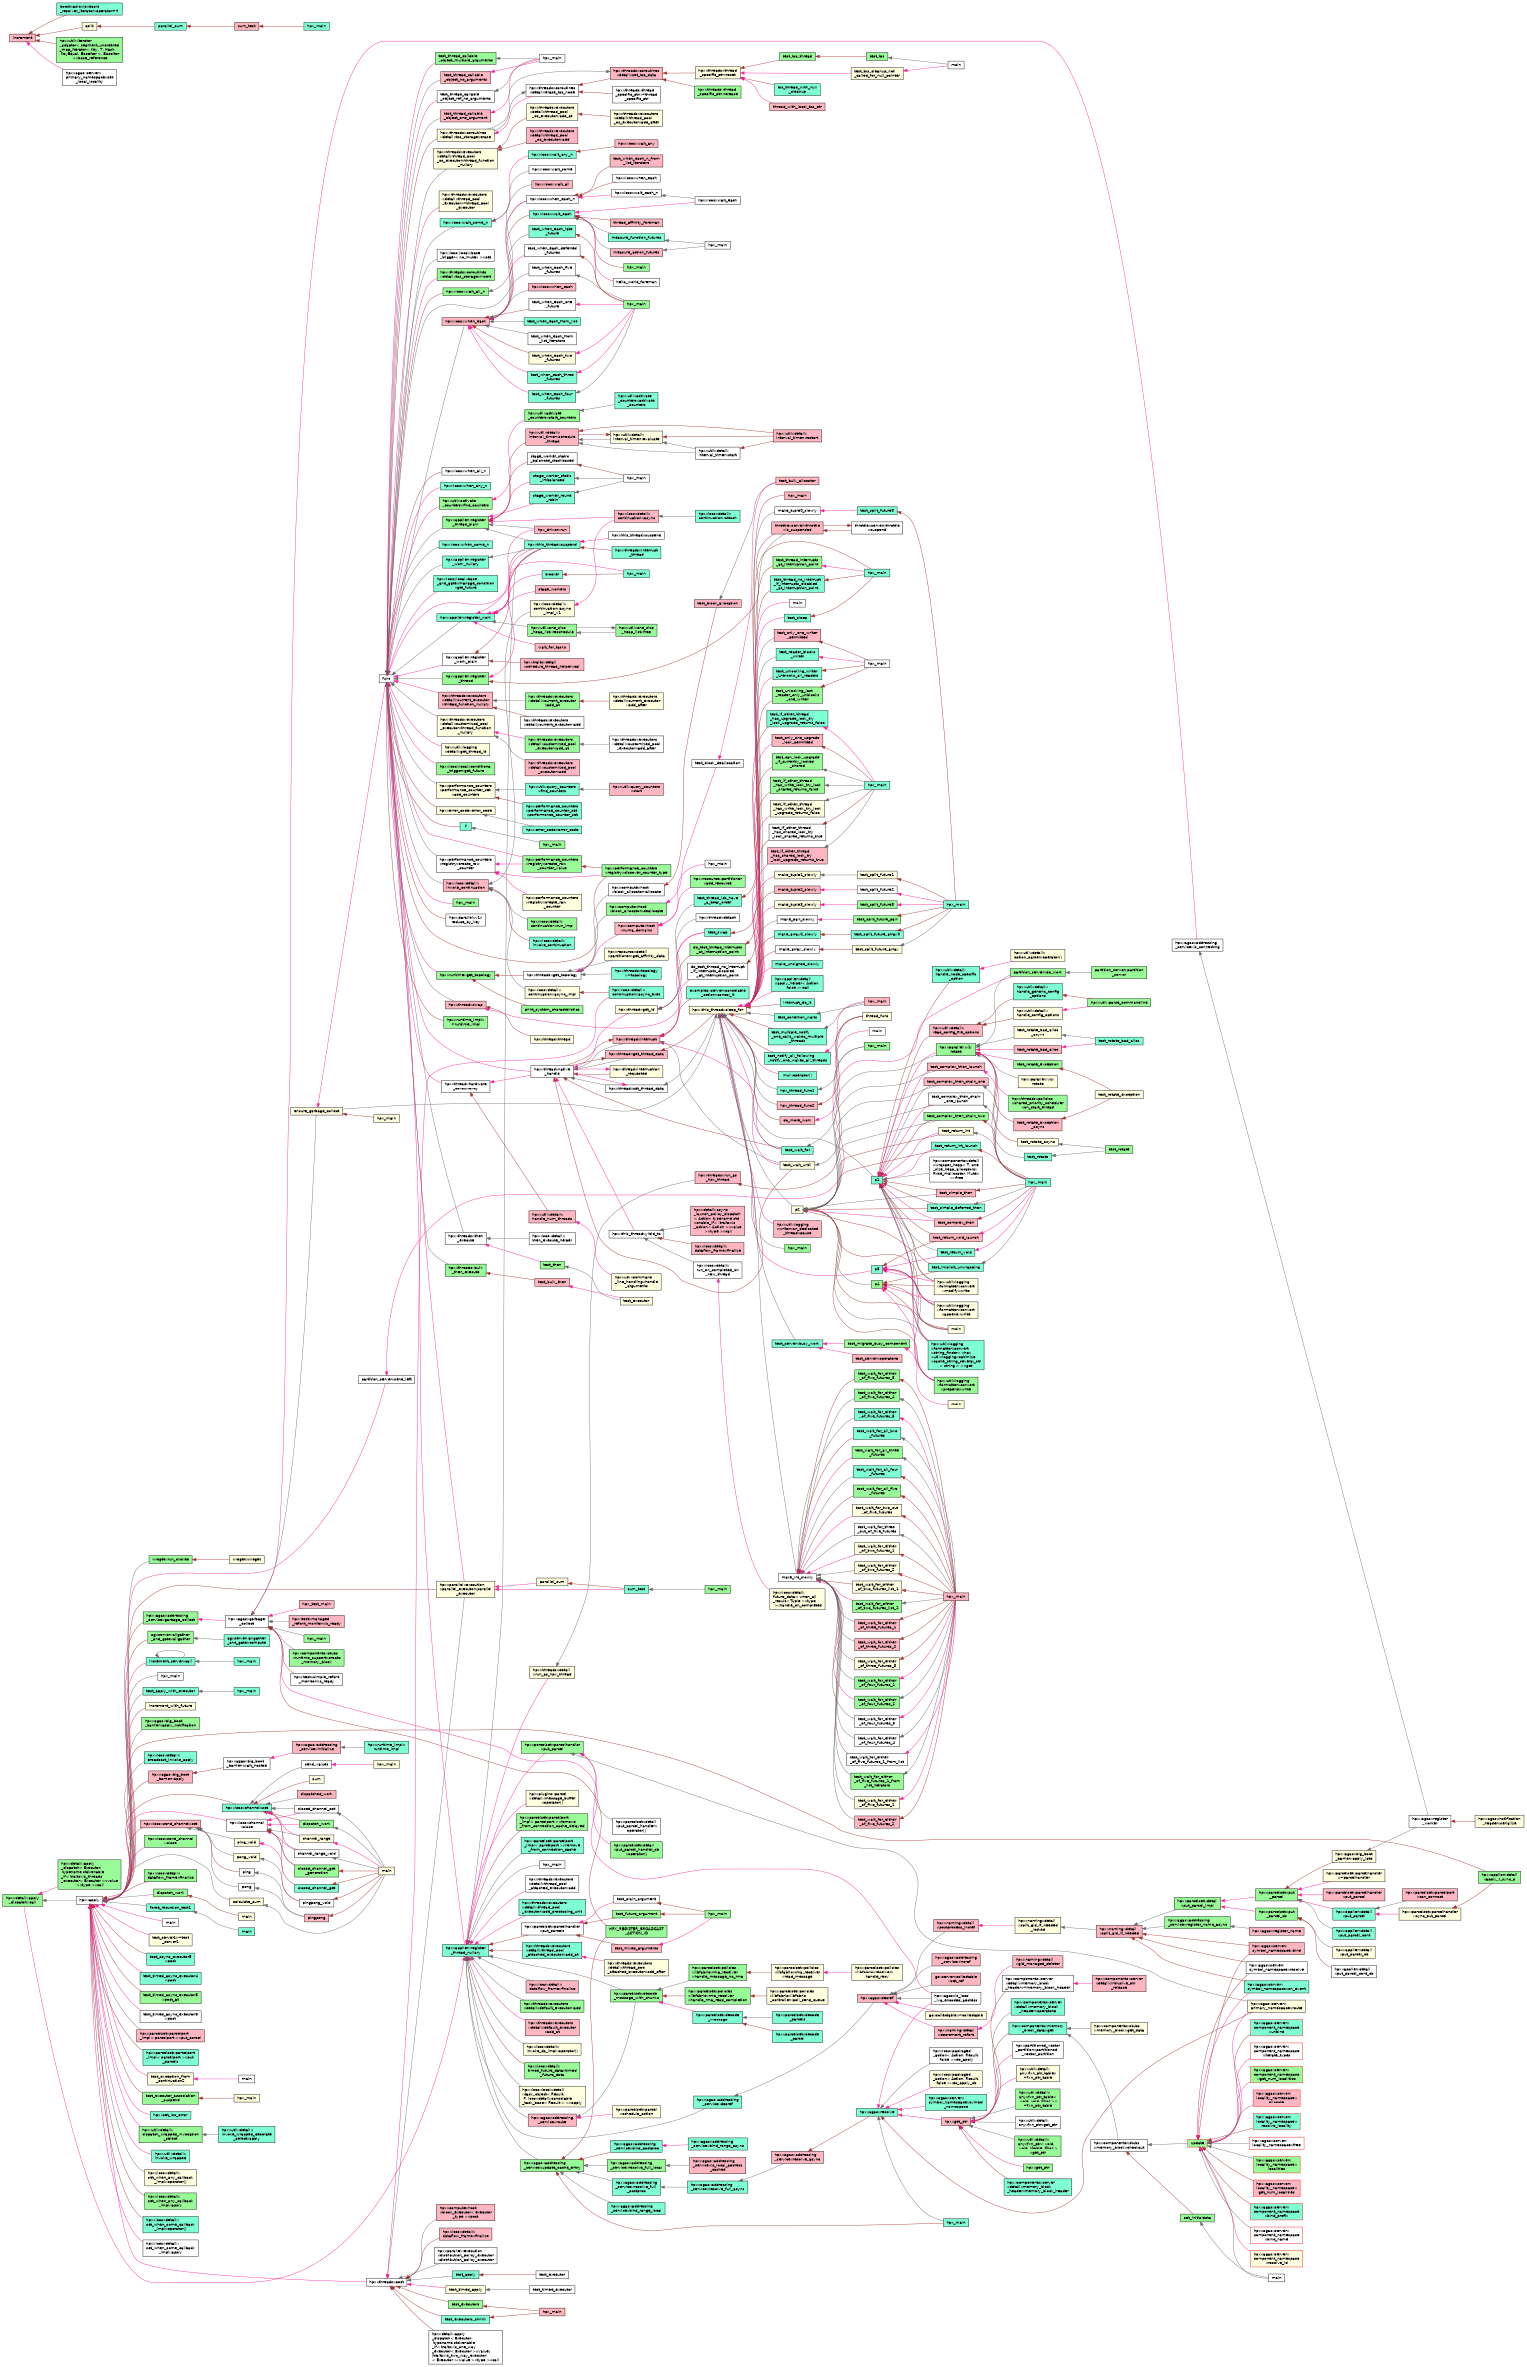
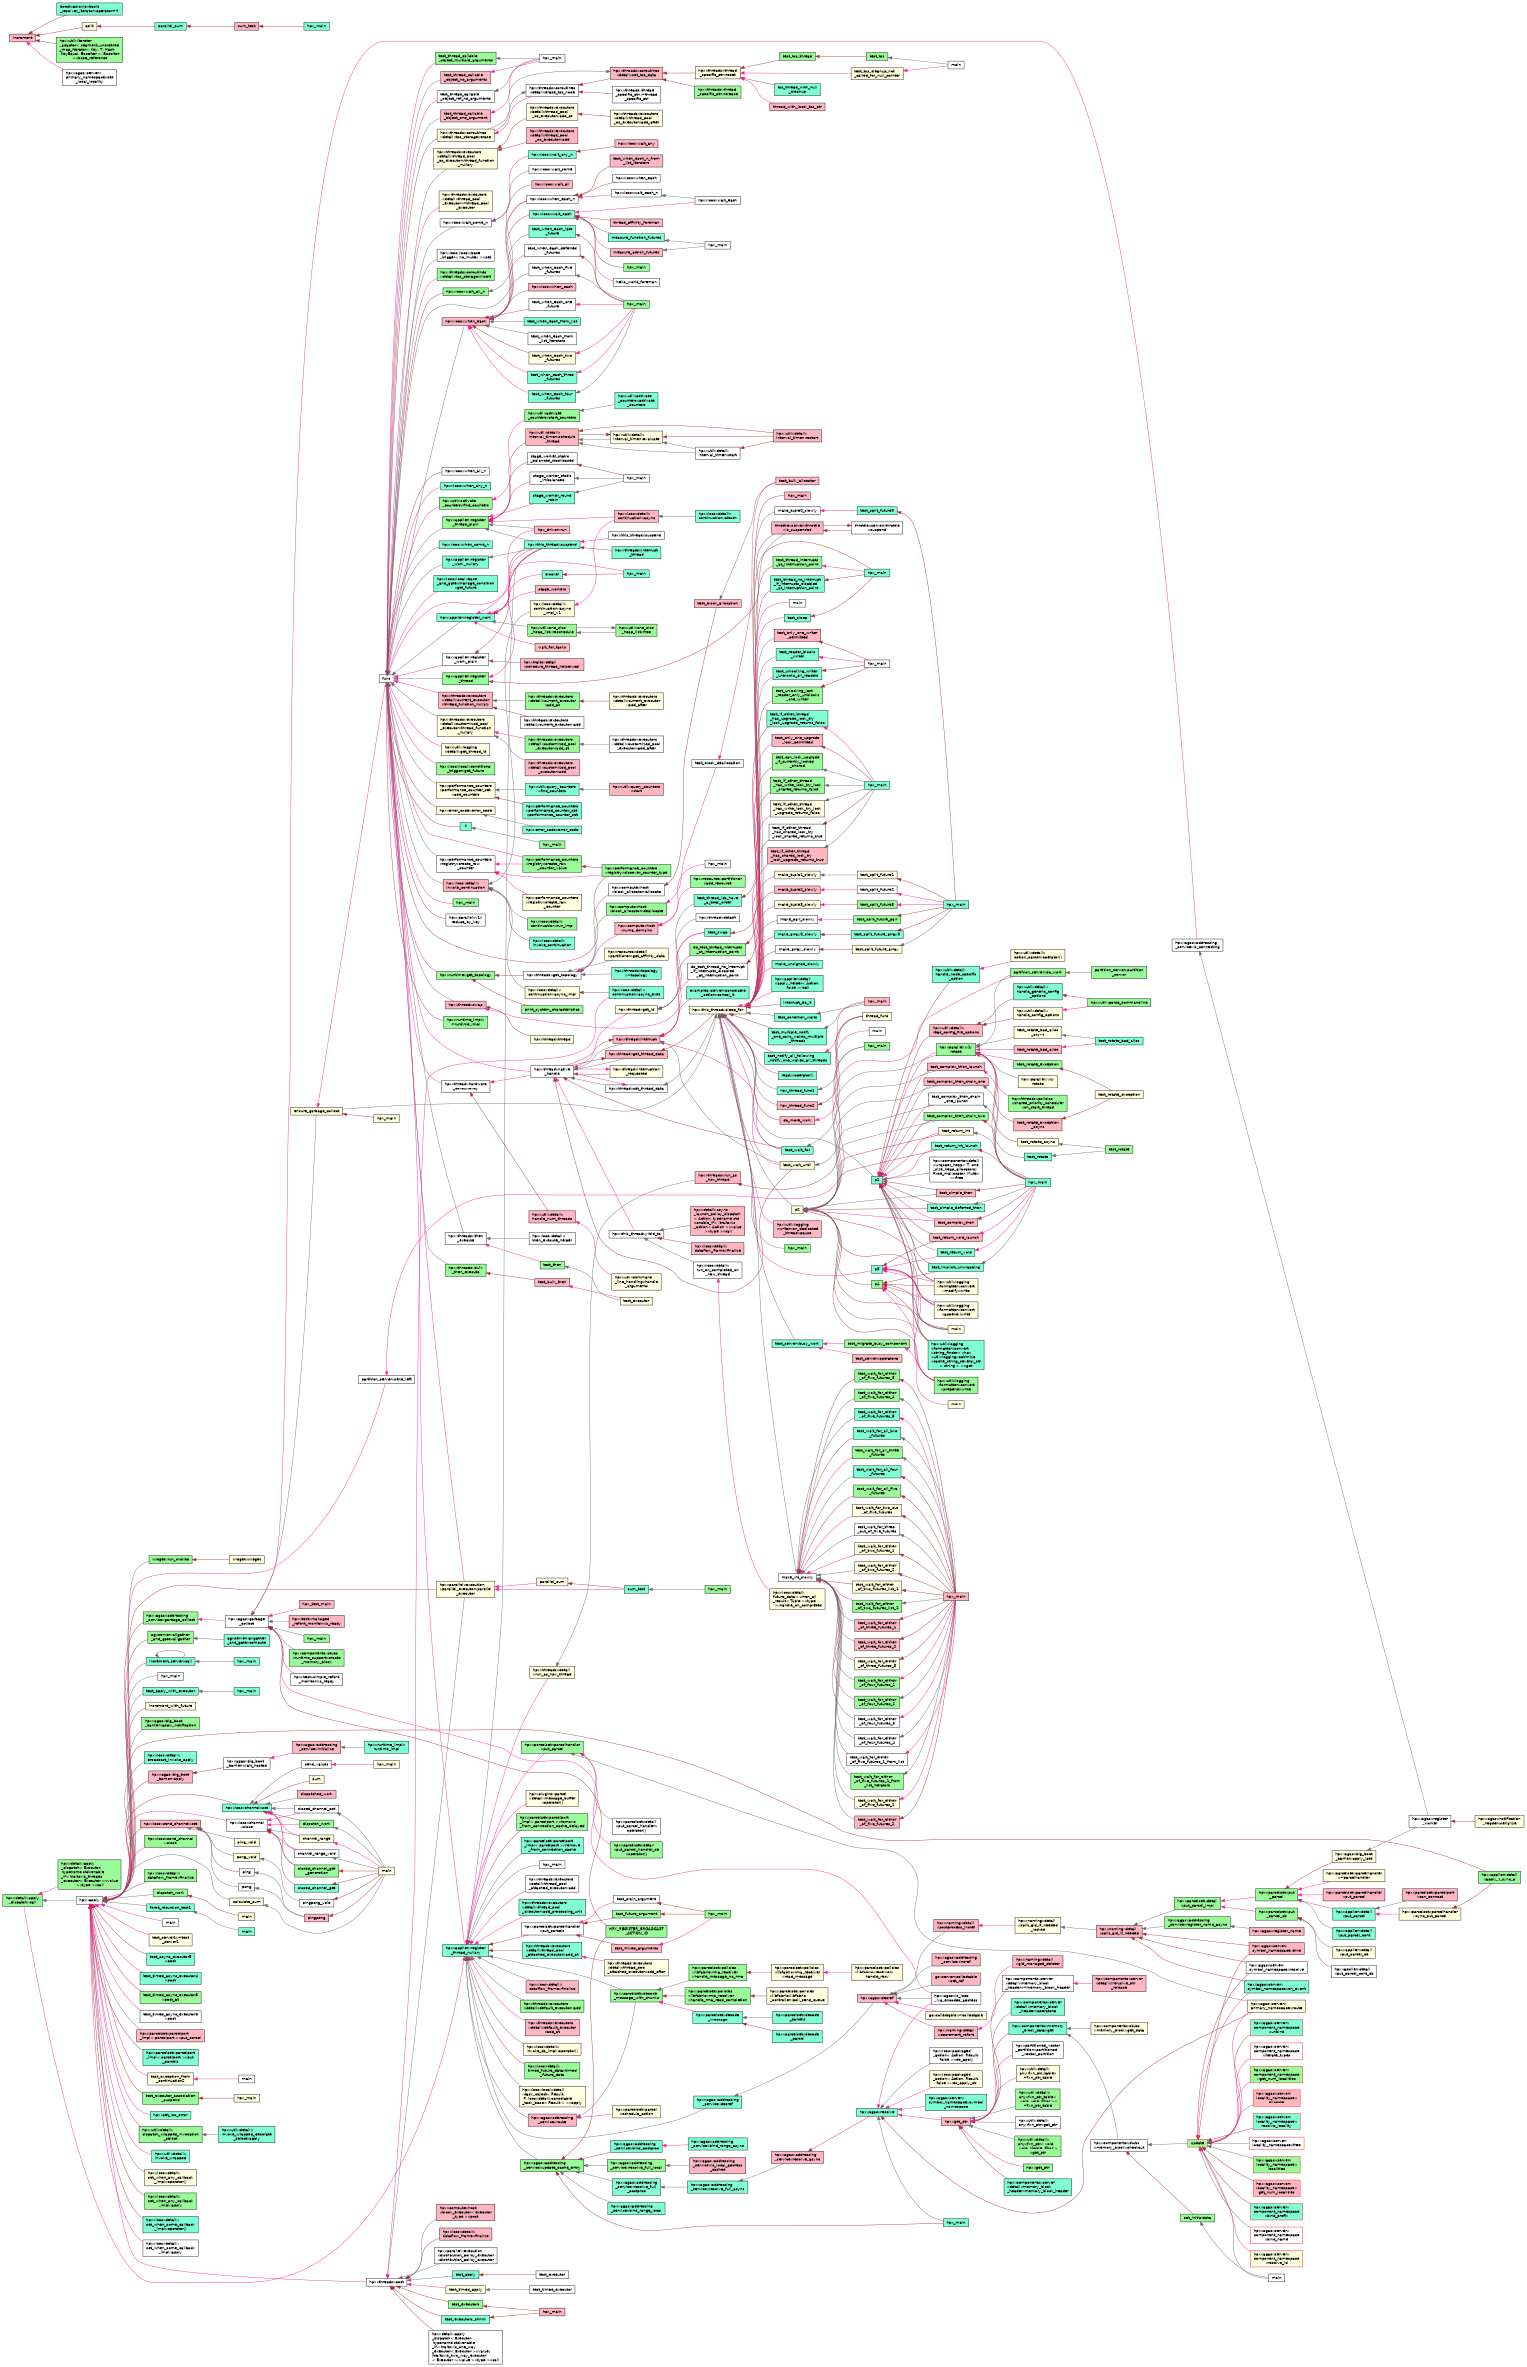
node "hpx::lcos::wait_some_n": fillcolor aquamarine -> white
node "stage_worker_static _imbalanced": fillcolor aquamarine -> white
node "mul::operator()": label "mul::operator()" -> "ready::operator()"
edge "pingpong_void" -> "ping_void": removed
